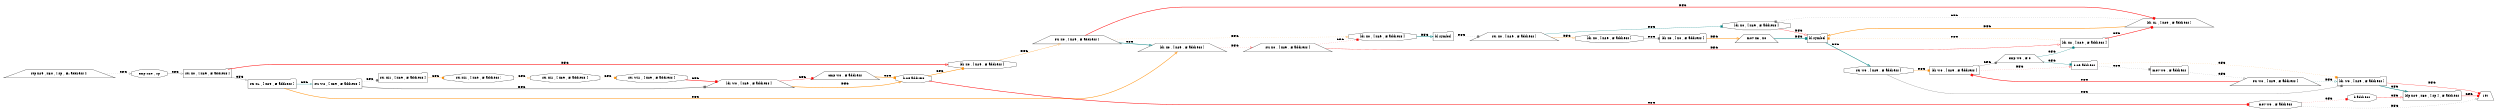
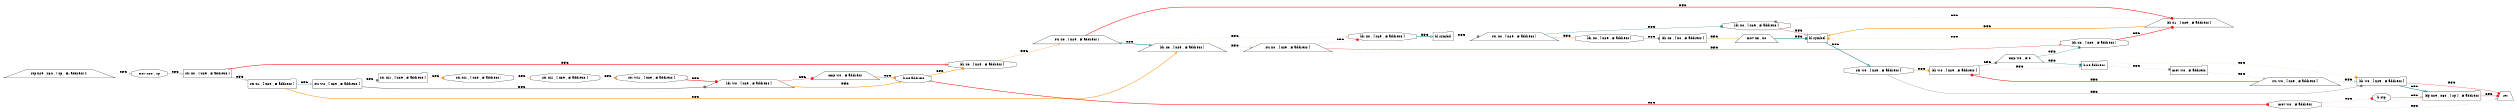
edge "ldr x0 , [ x0 , # address ]" -> "mov x3 , x0": style bold -> solid
node "ldr x2 , [ x29 , # address ]": shape folder -> octagon
node "cmp x29 , sp": label "cmp x29 , sp" -> "mov x29 , sp"
node "b address": label "b address" -> "b stp"
